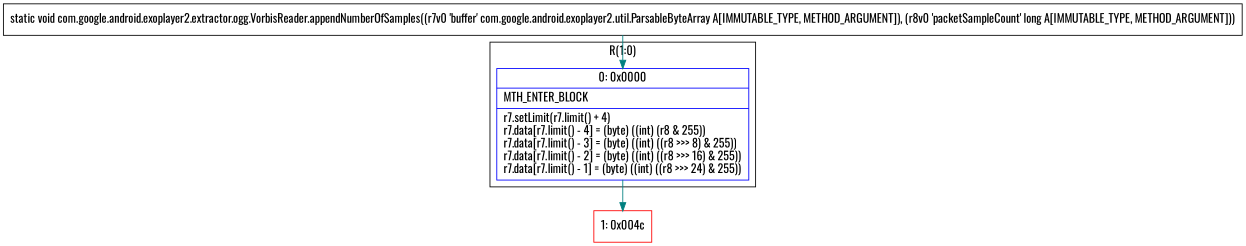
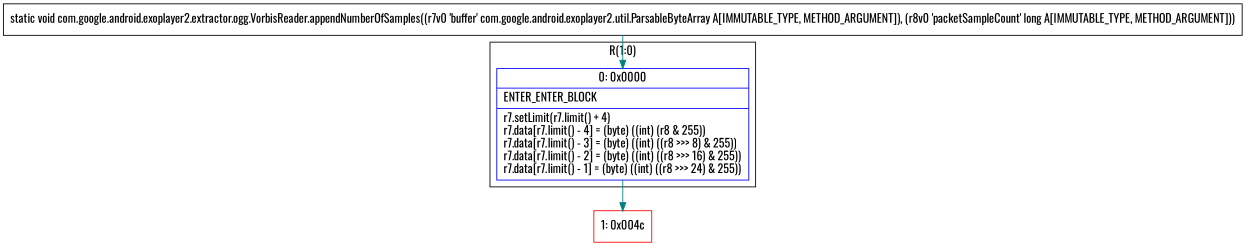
node "0: 0x0000": text "MTH_ENTER_BLOCK" -> "ENTER_ENTER_BLOCK"
